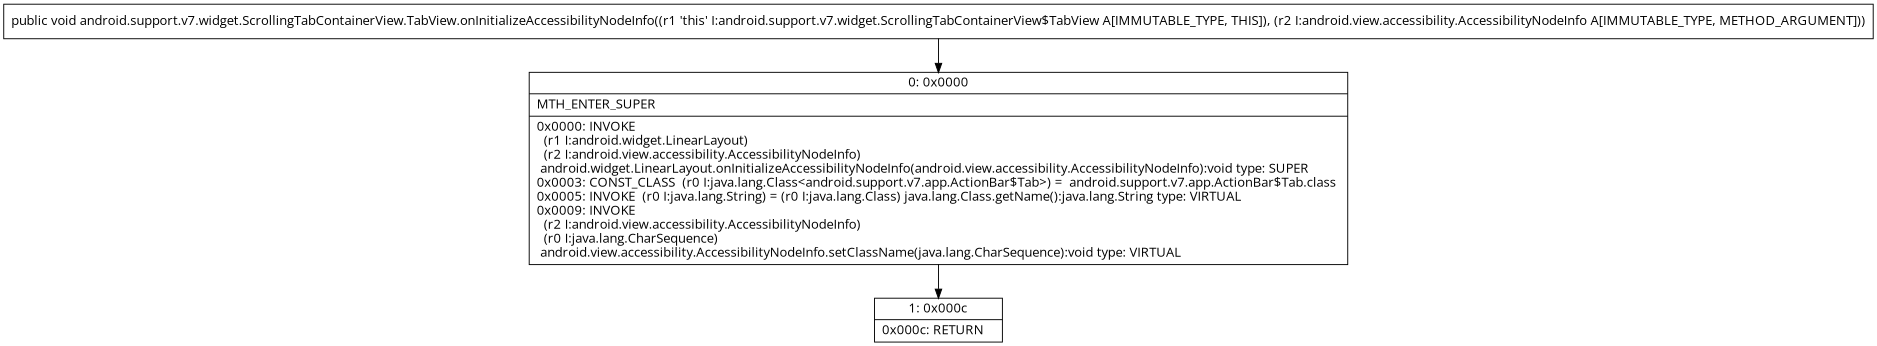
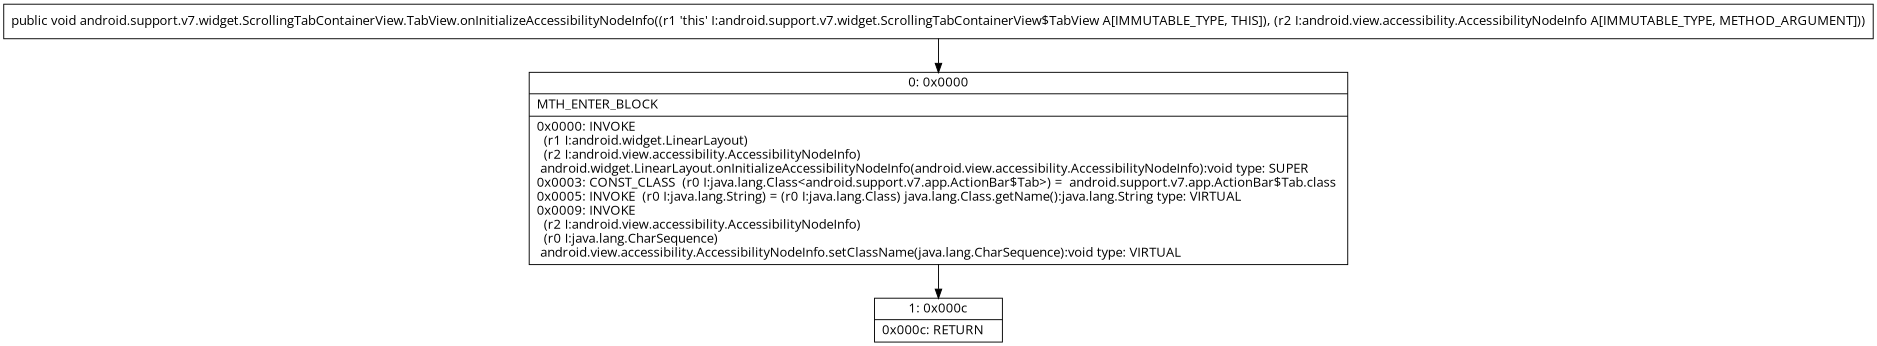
node "0: 0x0000": text "MTH_ENTER_SUPER" -> "MTH_ENTER_BLOCK"
